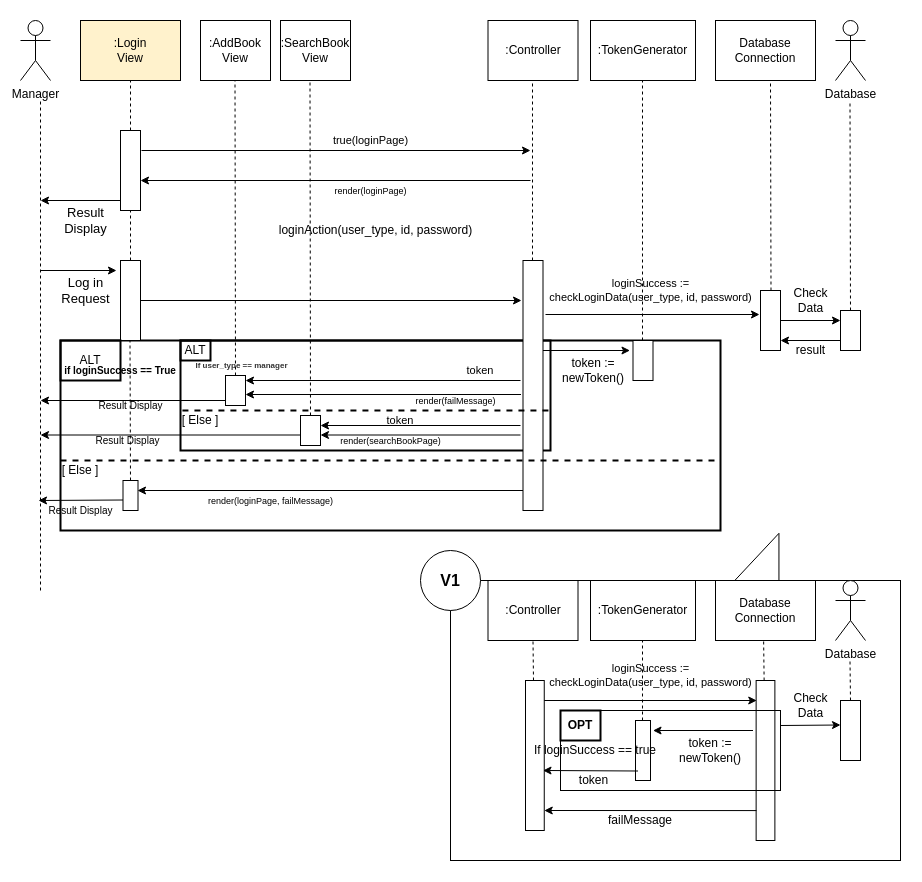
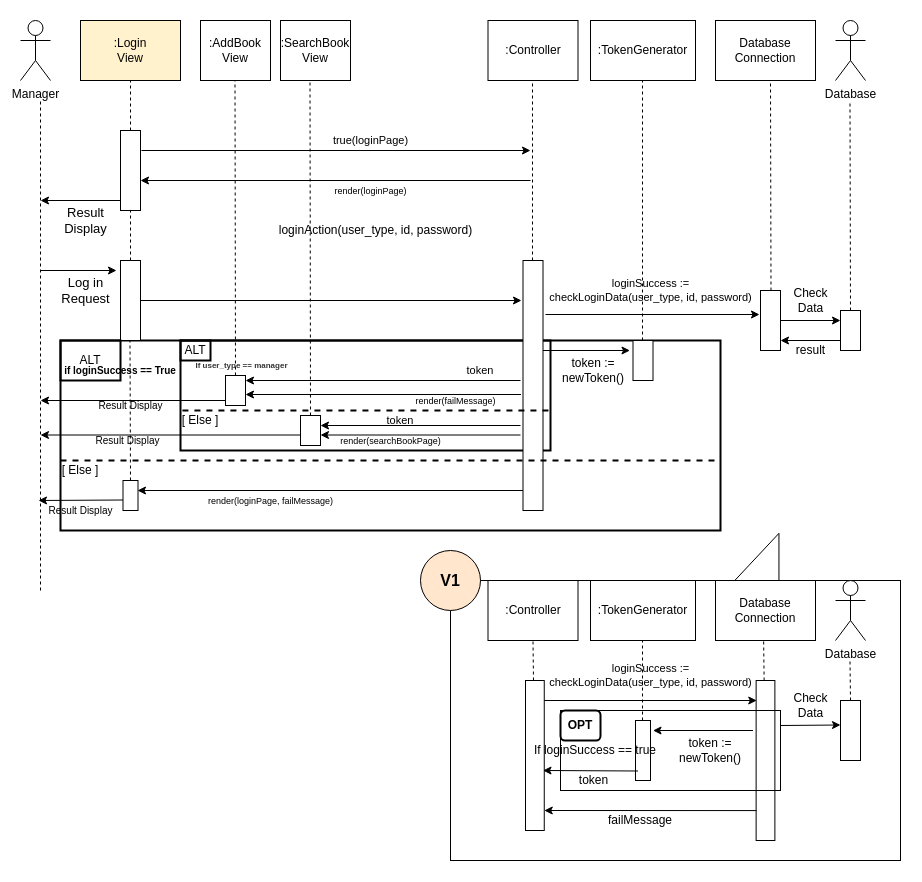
node "V1": fillcolor #ffffff -> #ffe6cc
node "OPT": shape rectangle -> rounded rectangle
